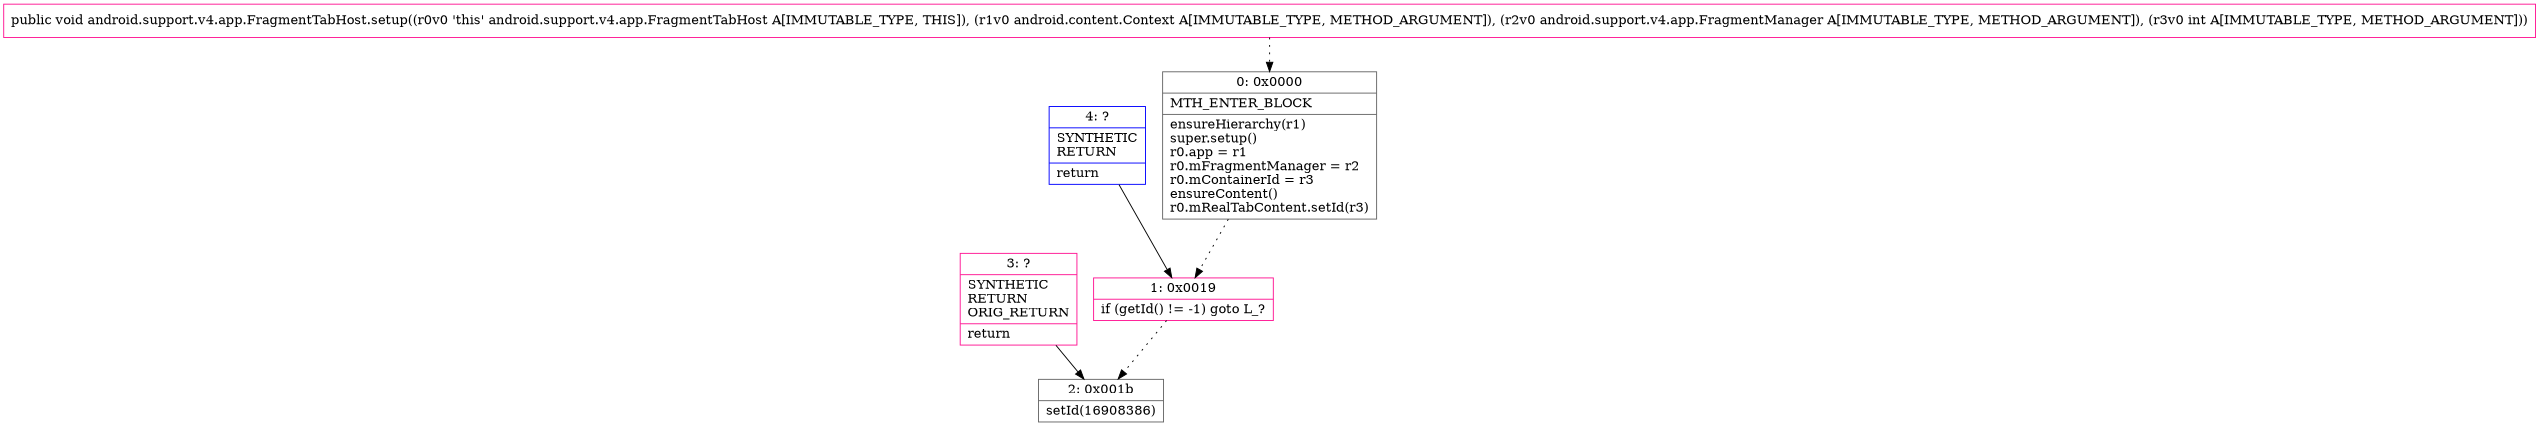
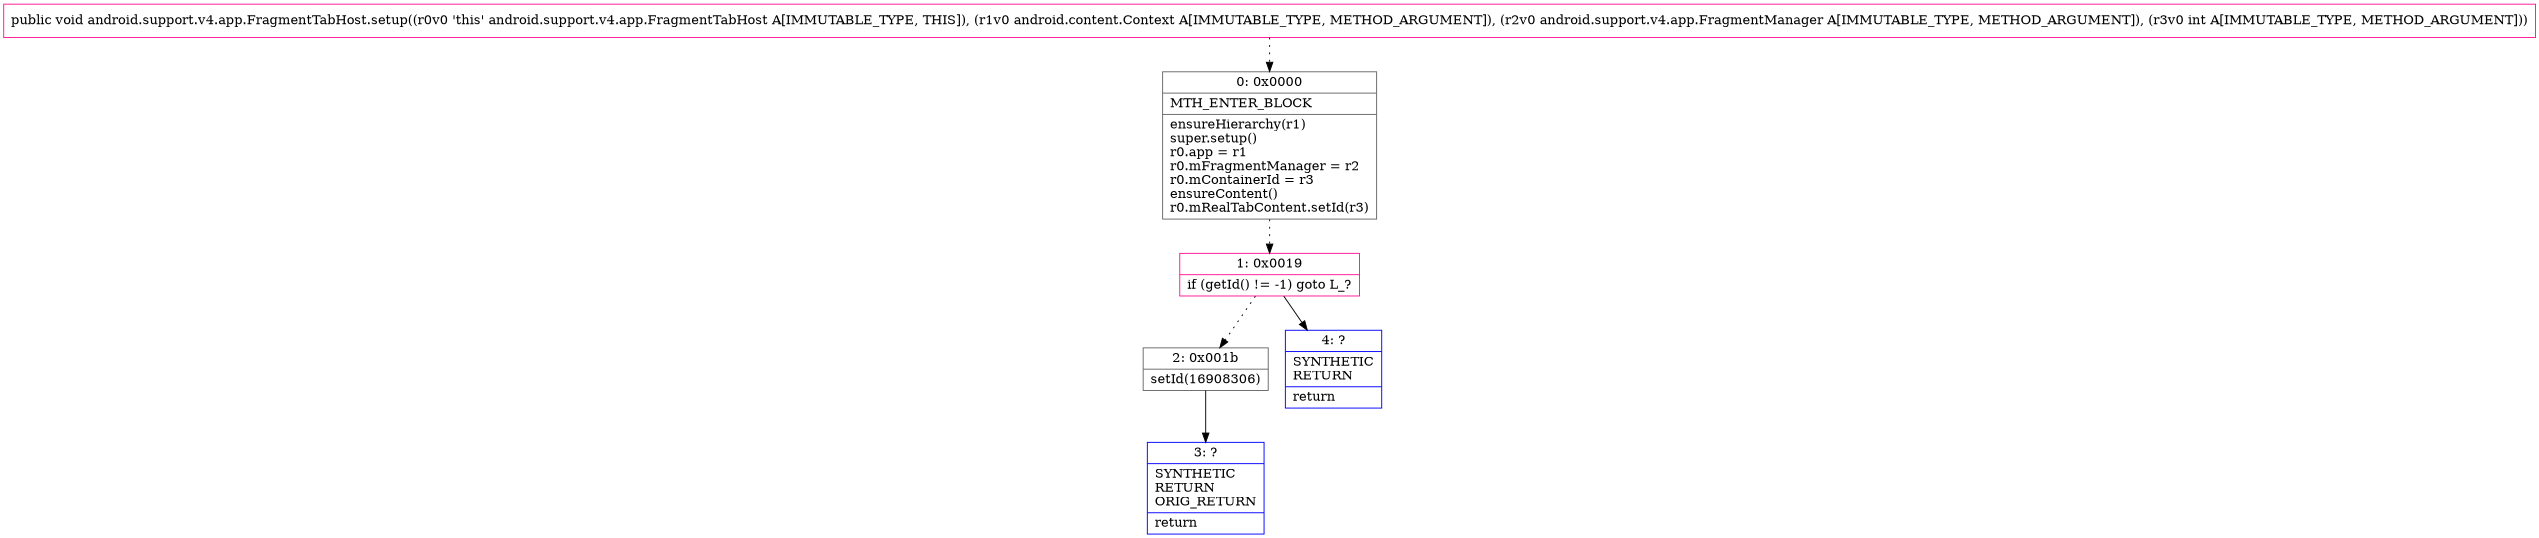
edge "4: ?" -> "1: 0x0019": reversed
node "3: ?": color deeppink -> blue
edge "3: ?" -> "2: 0x001b": reversed
node "2: 0x001b": text "setId(16908386)" -> "setId(16908306)"
